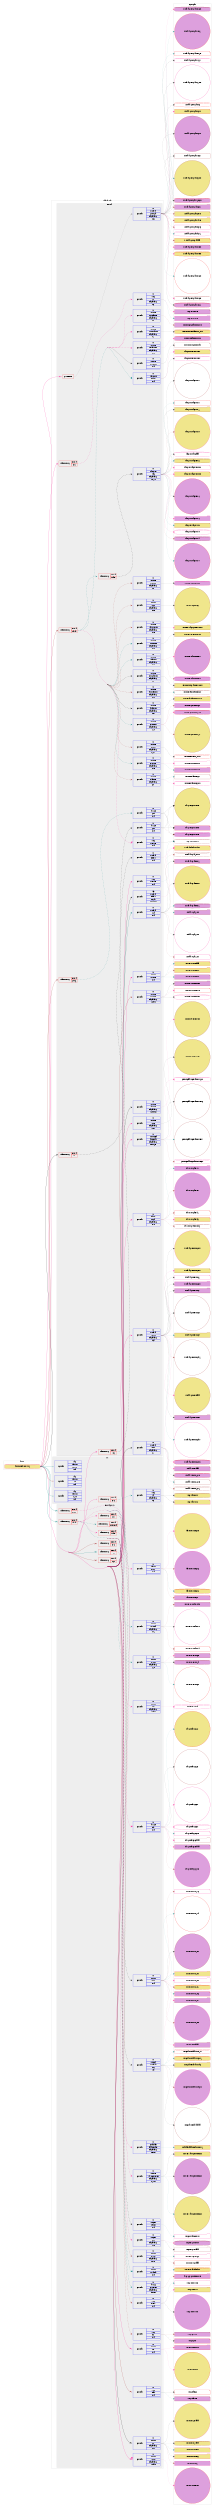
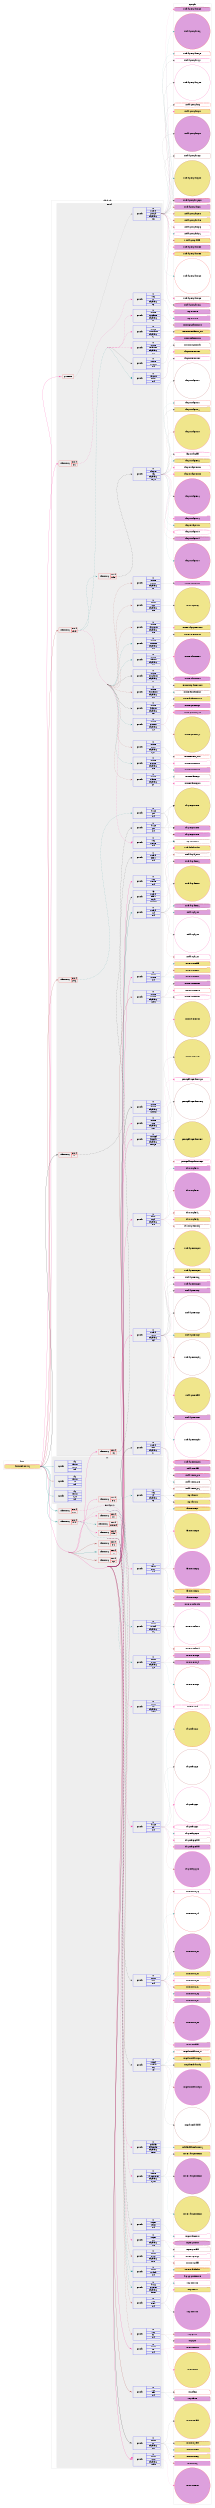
node "app-portage/elt-patches-20170317": fillcolor white -> khaki
node "net-libs/gnutls-3.6.1": added
node "x11-libs/fltk-4.3.9999": label "x11-libs/fltk-4.3.9999" -> "x11-libs/fltk-1.3.9999"
